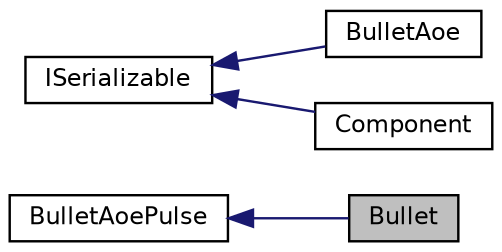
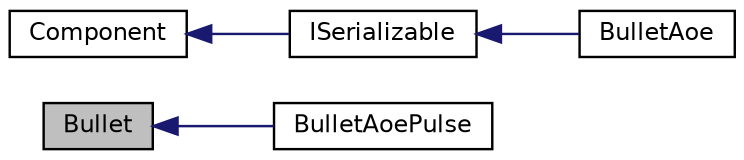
edge "Component" -> "ISerializable": reversed
edge "Bullet" -> "BulletAoePulse": reversed
